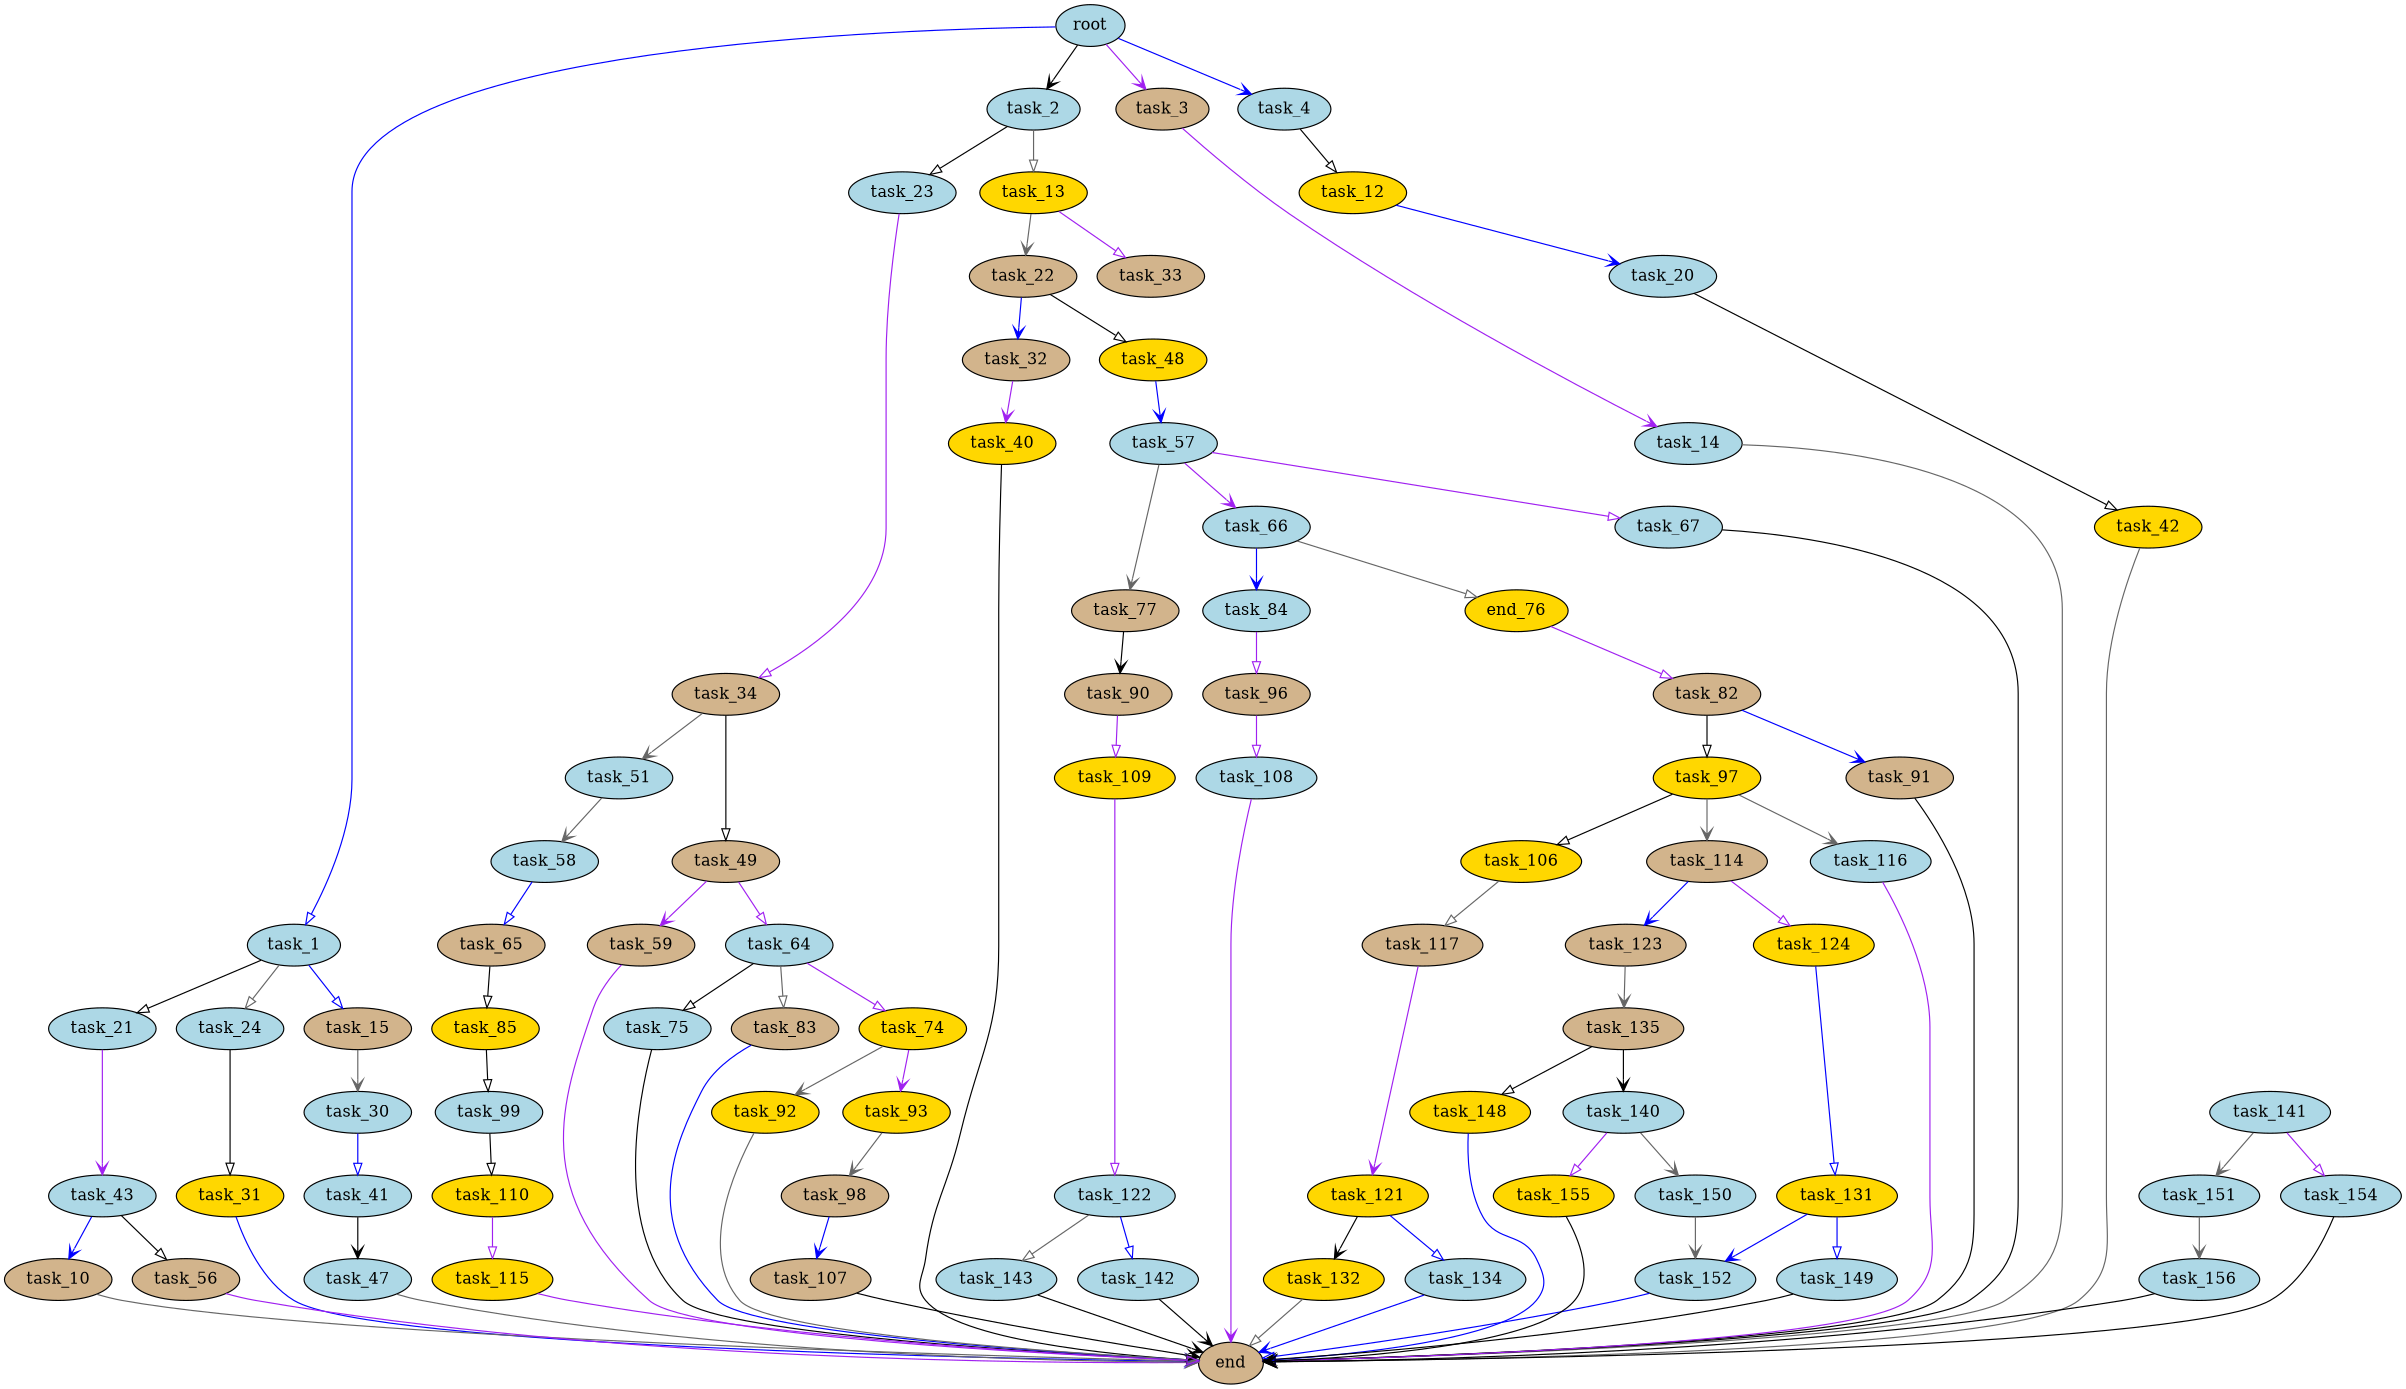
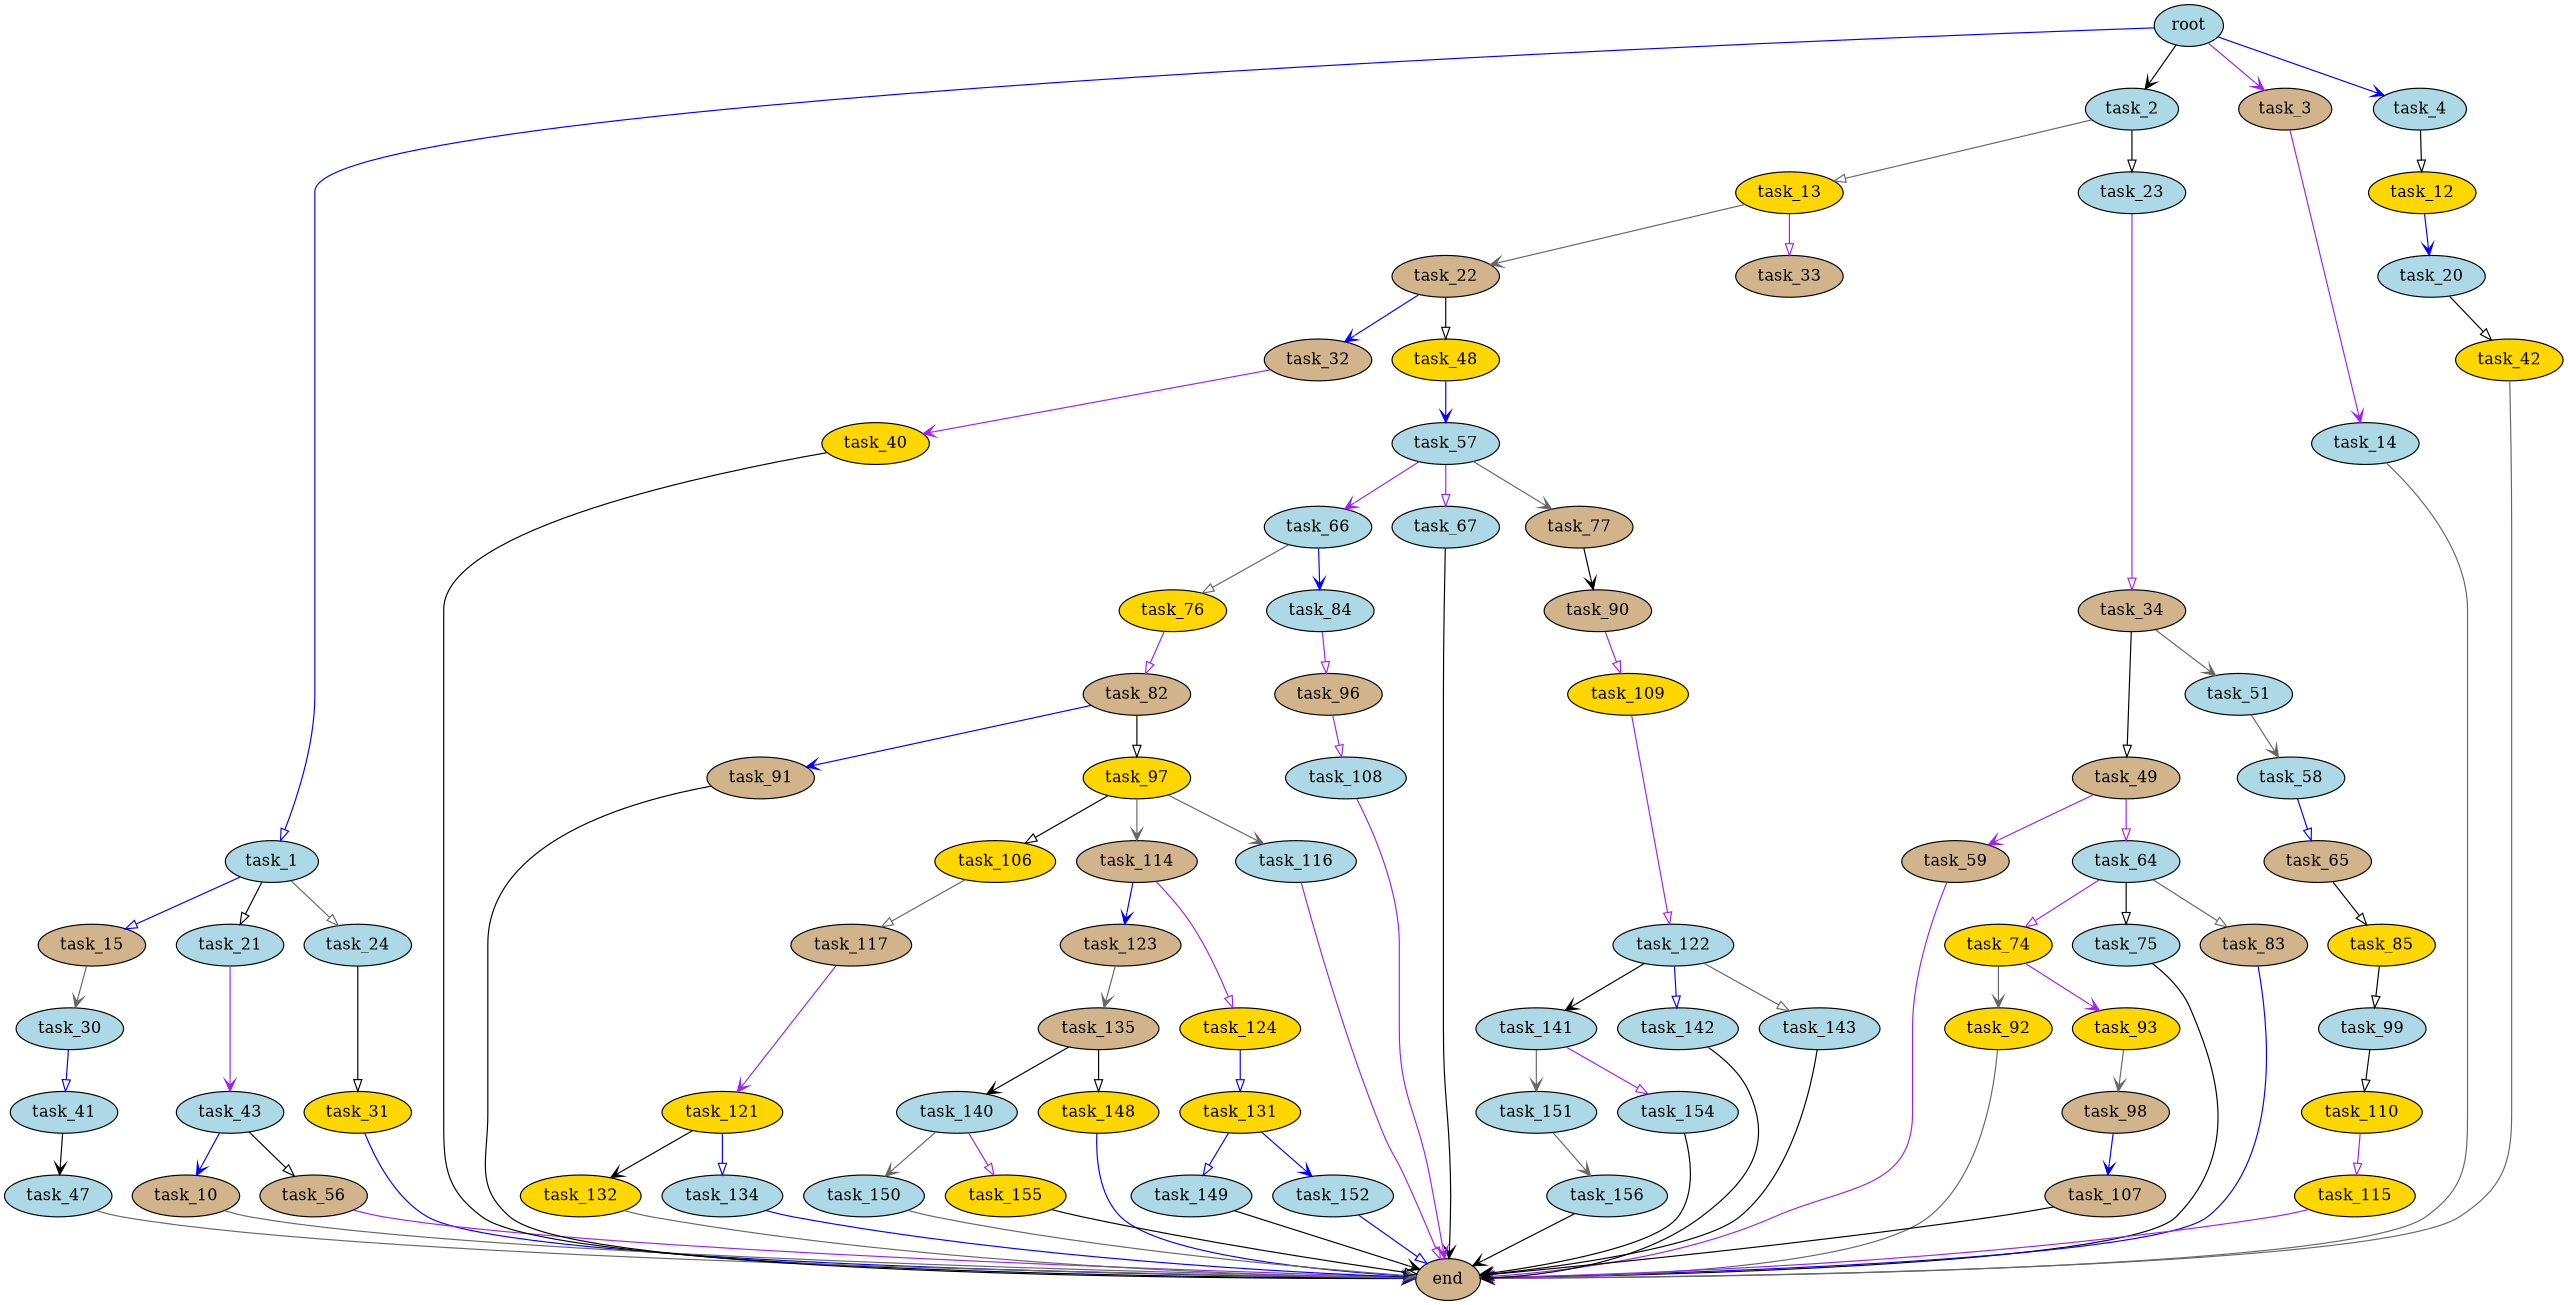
node "end_76": label "end_76" -> "task_76"
edge "task_122" -> "task_141": added
edge "task_150" -> "task_152": now "task_150" -> "end"
